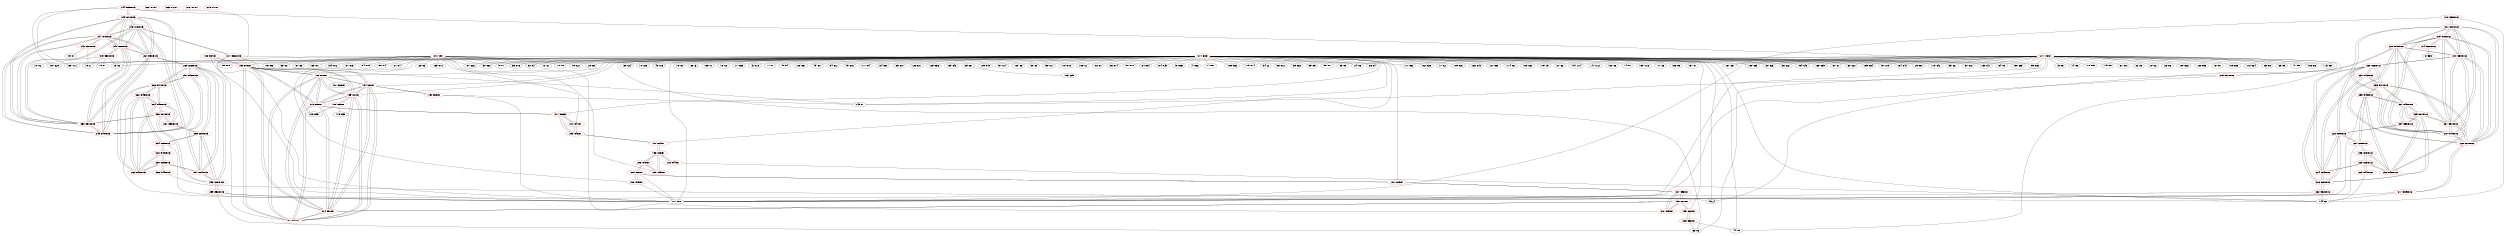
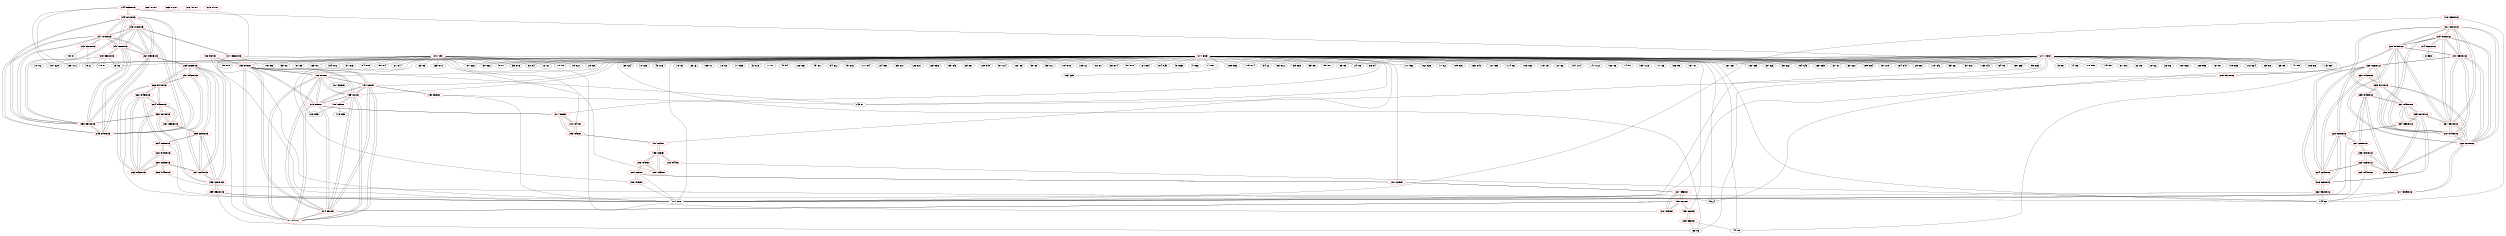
edge "(25) BT1" -- "(103) C29": now "(274) GND" -- "(103) C29"
